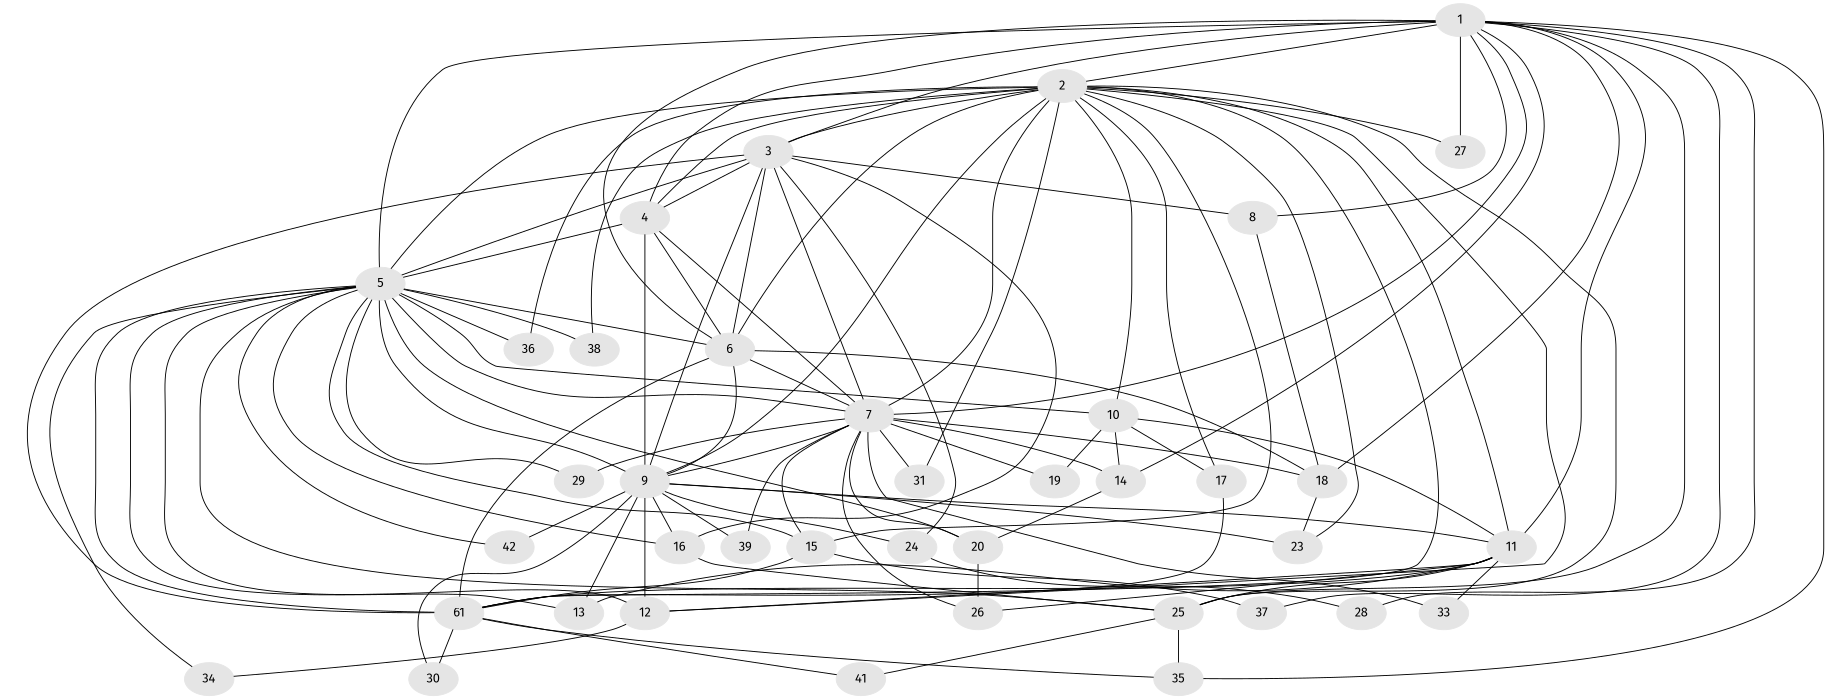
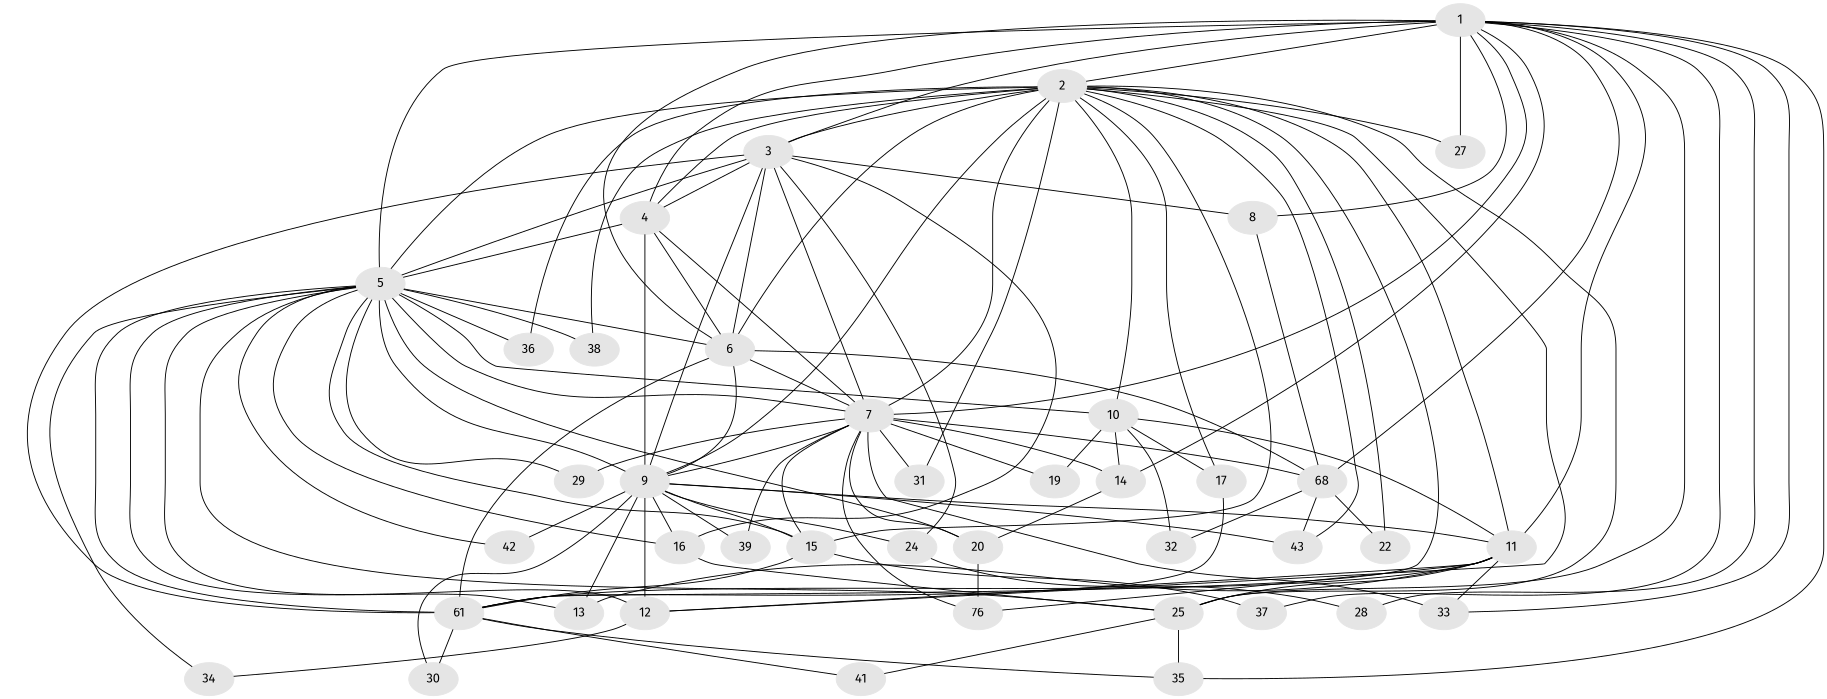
edge "1" -- "33": added
node "18": label "18" -> "68"
edge "9" -- "15": added
node "32": added
node "23": label "23" -> "43"
node "22": added
node "26": label "26" -> "76"
